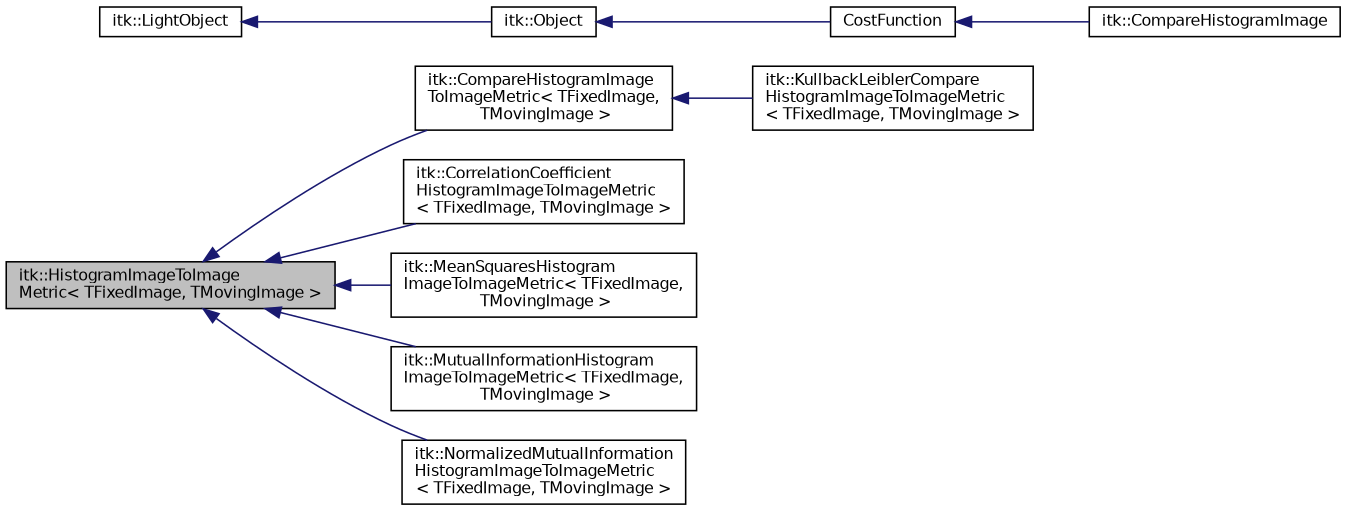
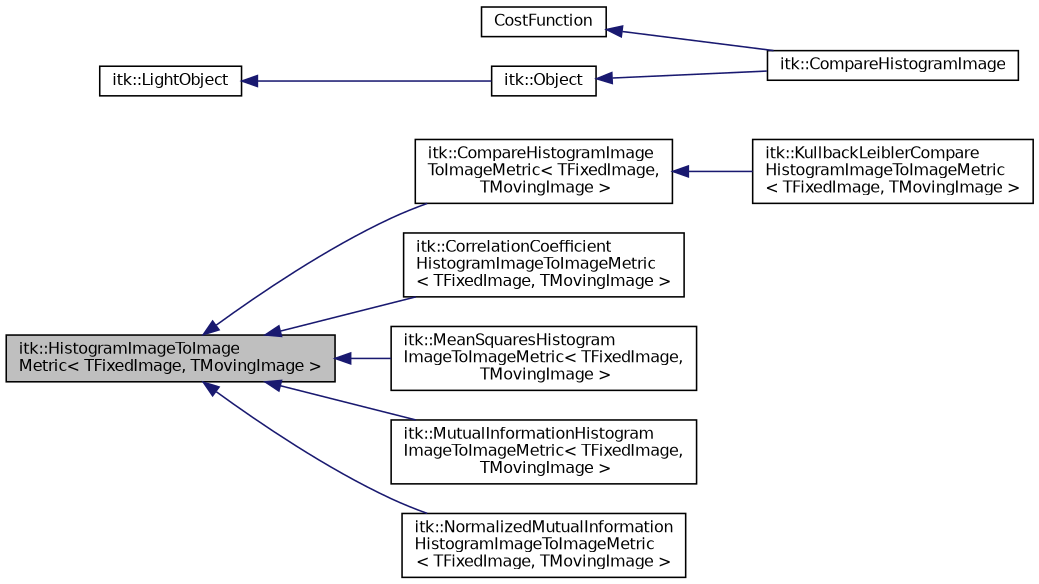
edge "CostFunction" -> "itk::Object": now "itk::CompareHistogramImage" -> "itk::Object"
